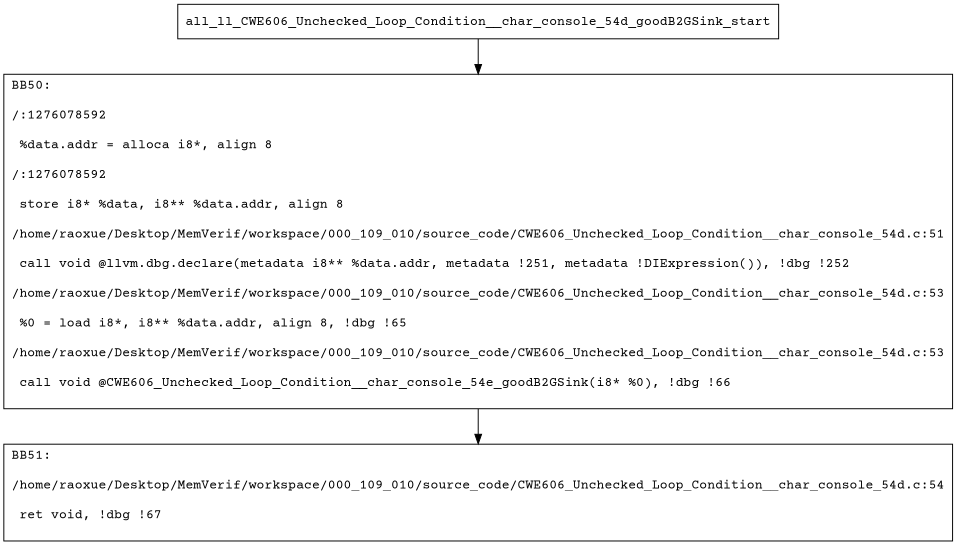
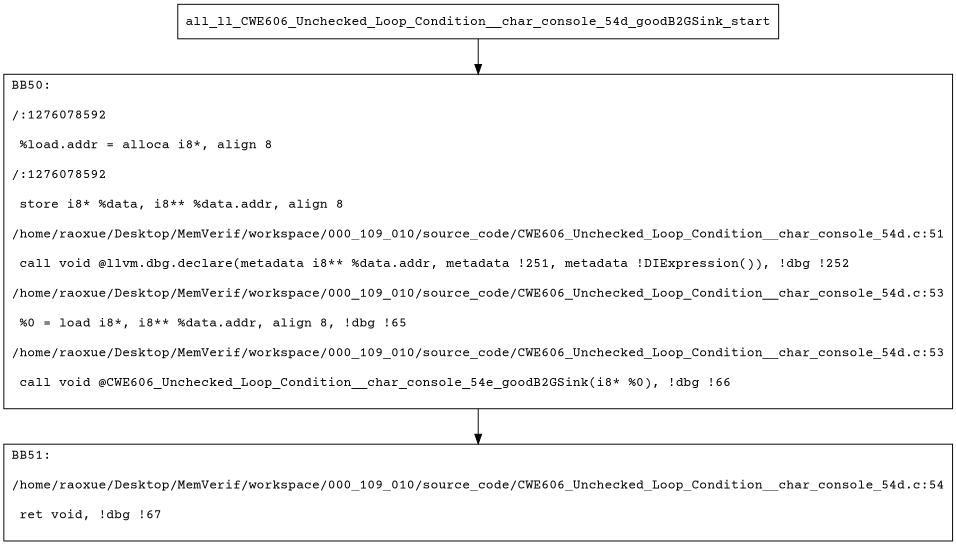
node "BB50:": text "%data.addr = alloca i8*, align 8" -> "%load.addr = alloca i8*, align 8"
